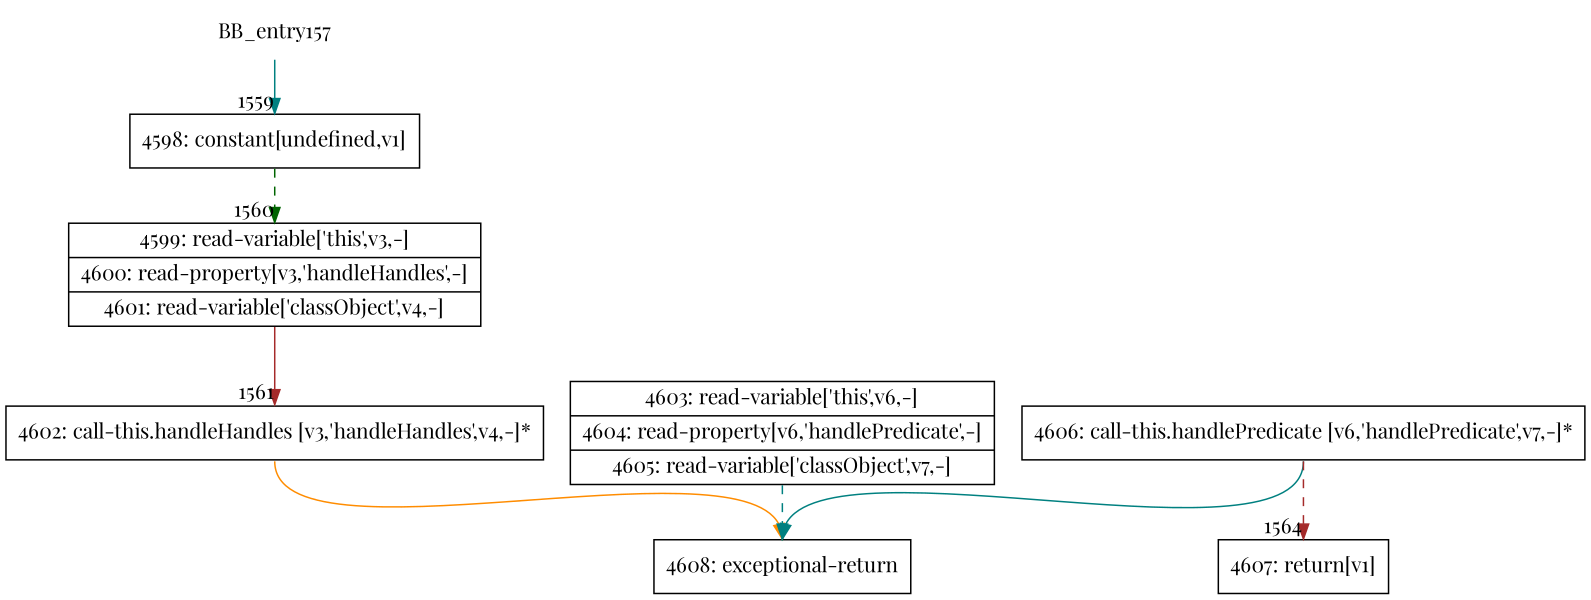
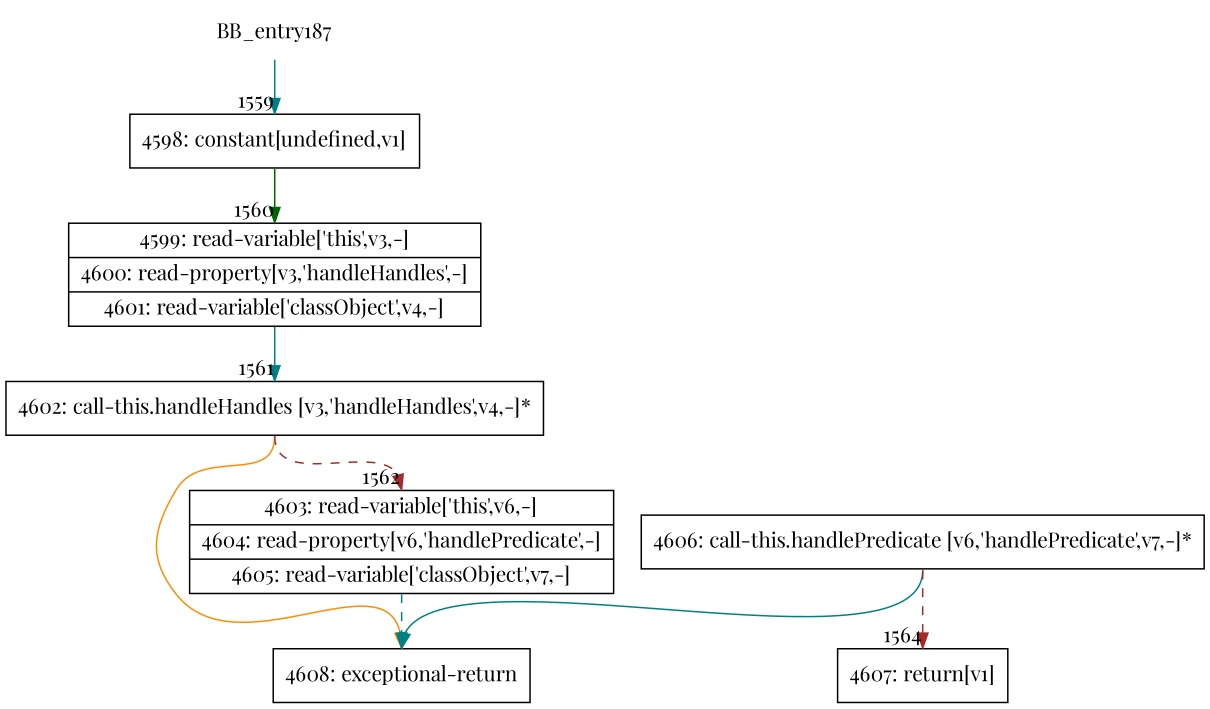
node "BB_entry157": label "BB_entry157" -> "BB_entry187"
edge "4598: constant[undefined,v1]" -> "4599: read-variable['this',v3,-]": style dashed -> solid
edge "4599: read-variable['this',v3,-]" -> "4602: call-this.handleHandles [v3,'handleHandles',v4,-]*": color brown -> teal
edge "4602: call-this.handleHandles [v3,'handleHandles',v4,-]*" -> "4603: read-variable['this',v6,-]": added
